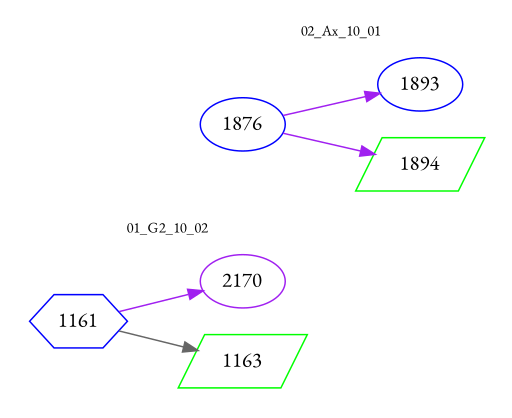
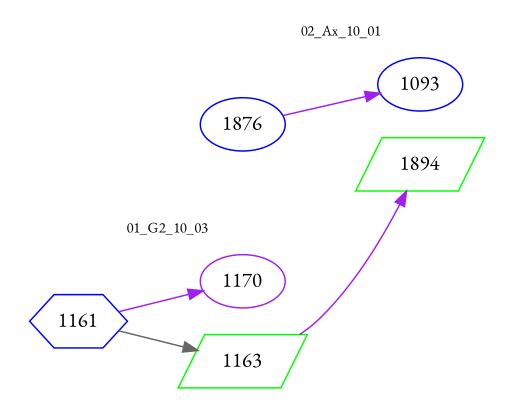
node "1893": label "1893" -> "1093"
edge "1876" -> "1894": now "1163" -> "1894"
cluster "01_G2_10_02": label "01_G2_10_02" -> "01_G2_10_03"
node "2170": label "2170" -> "1170"
